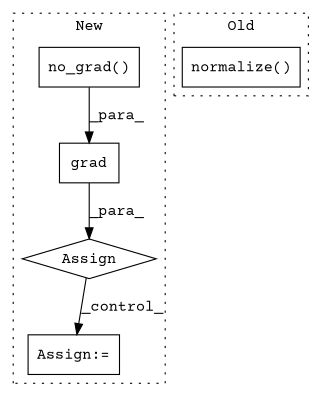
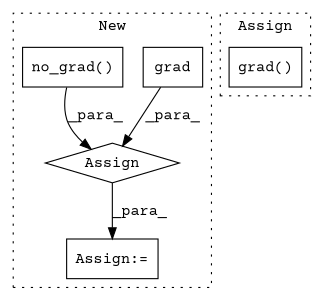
cluster "Old": label "Old" -> "Assign"
node "normalize()": label "normalize()" -> "grad()"
edge "no_grad()" -> "grad": now "no_grad()" -> "Assign"
edge "Assign" -> "Assign:=": label "_control_" -> "_para_"
